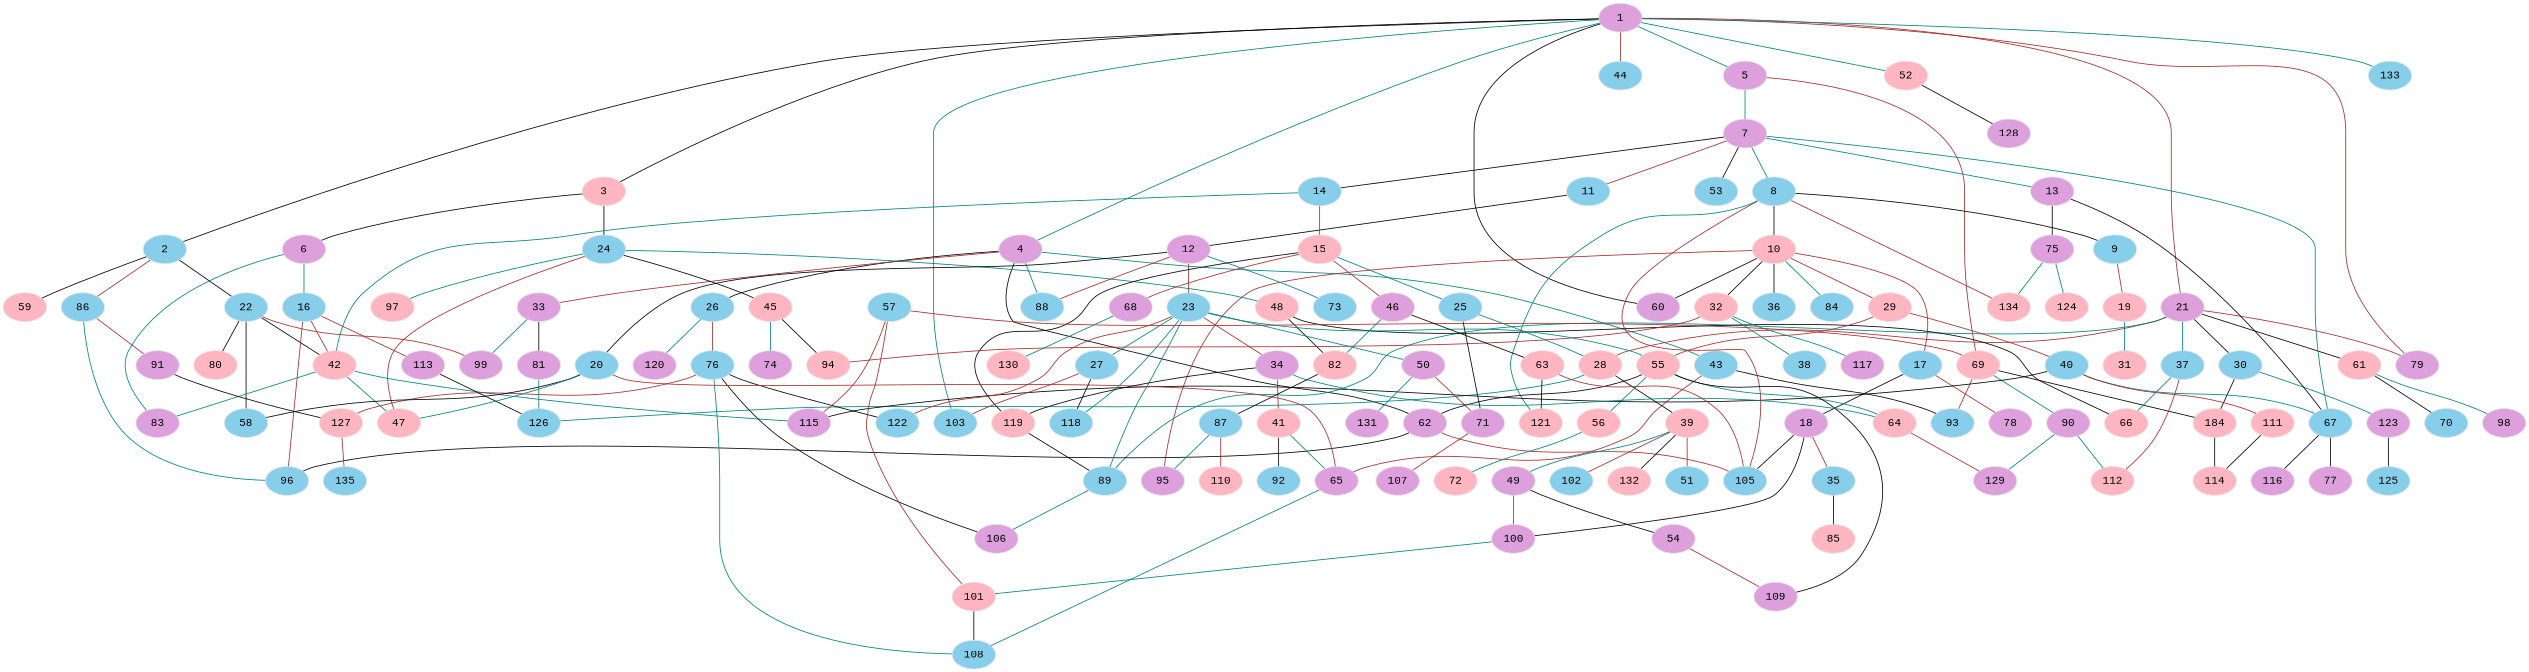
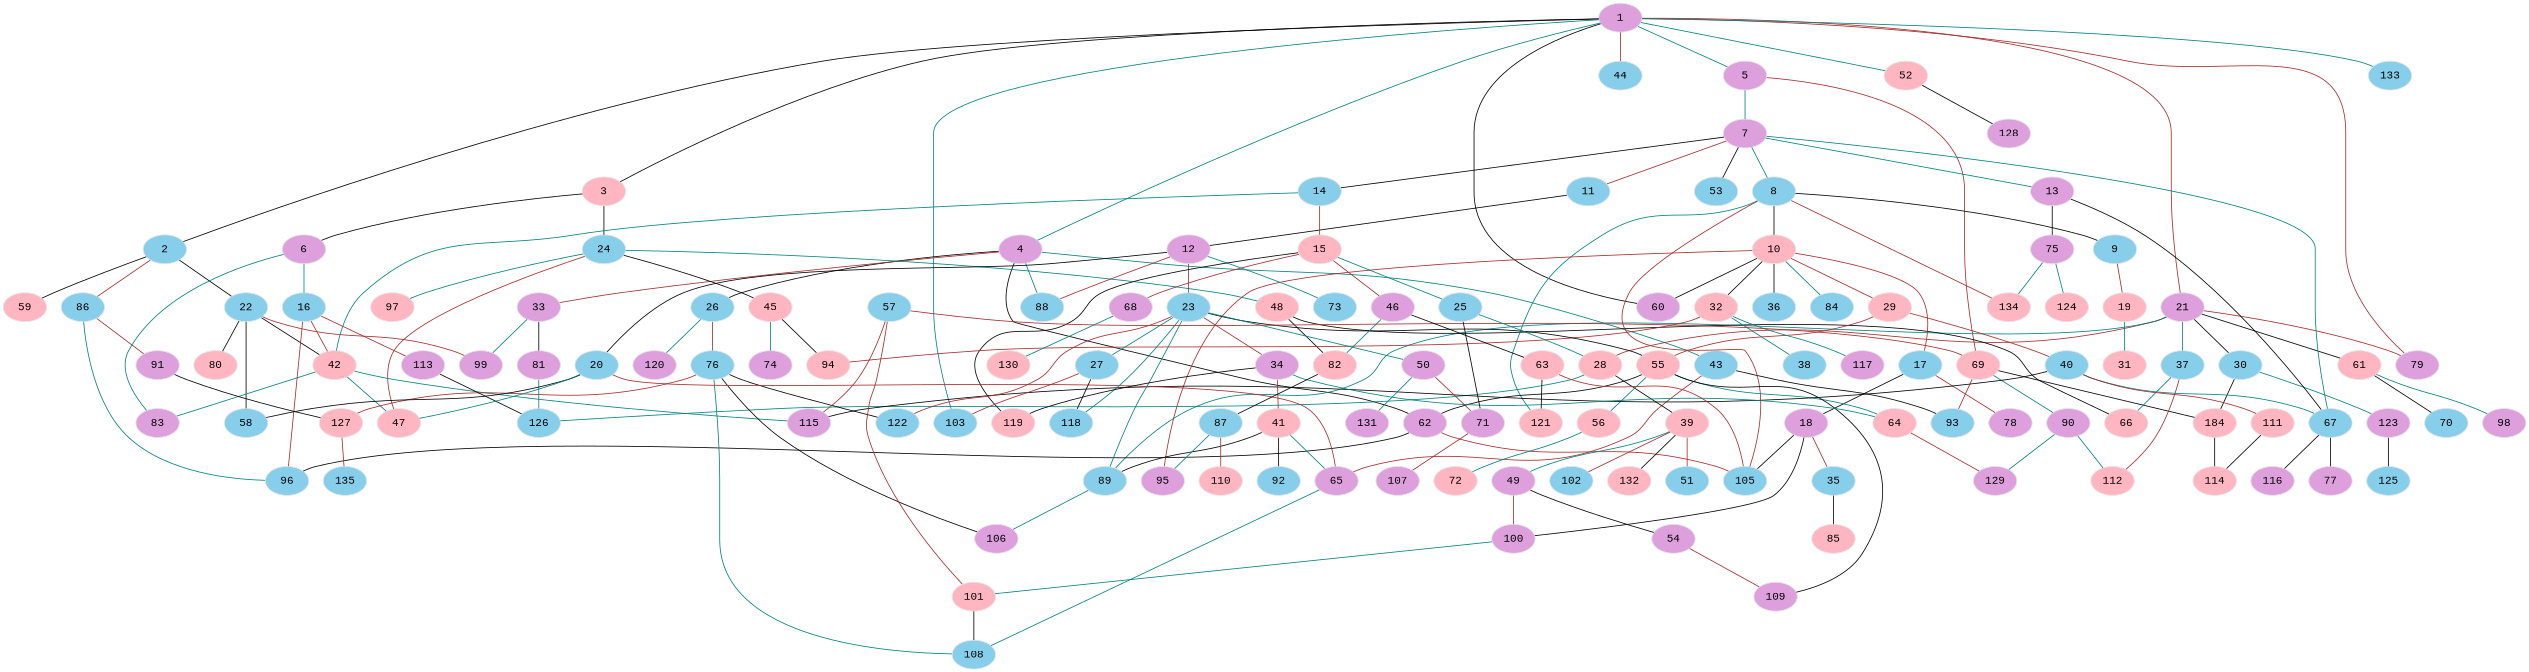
edge "23" -- "55": color teal -> black
edge "119" -- "89": now "41" -- "89"
